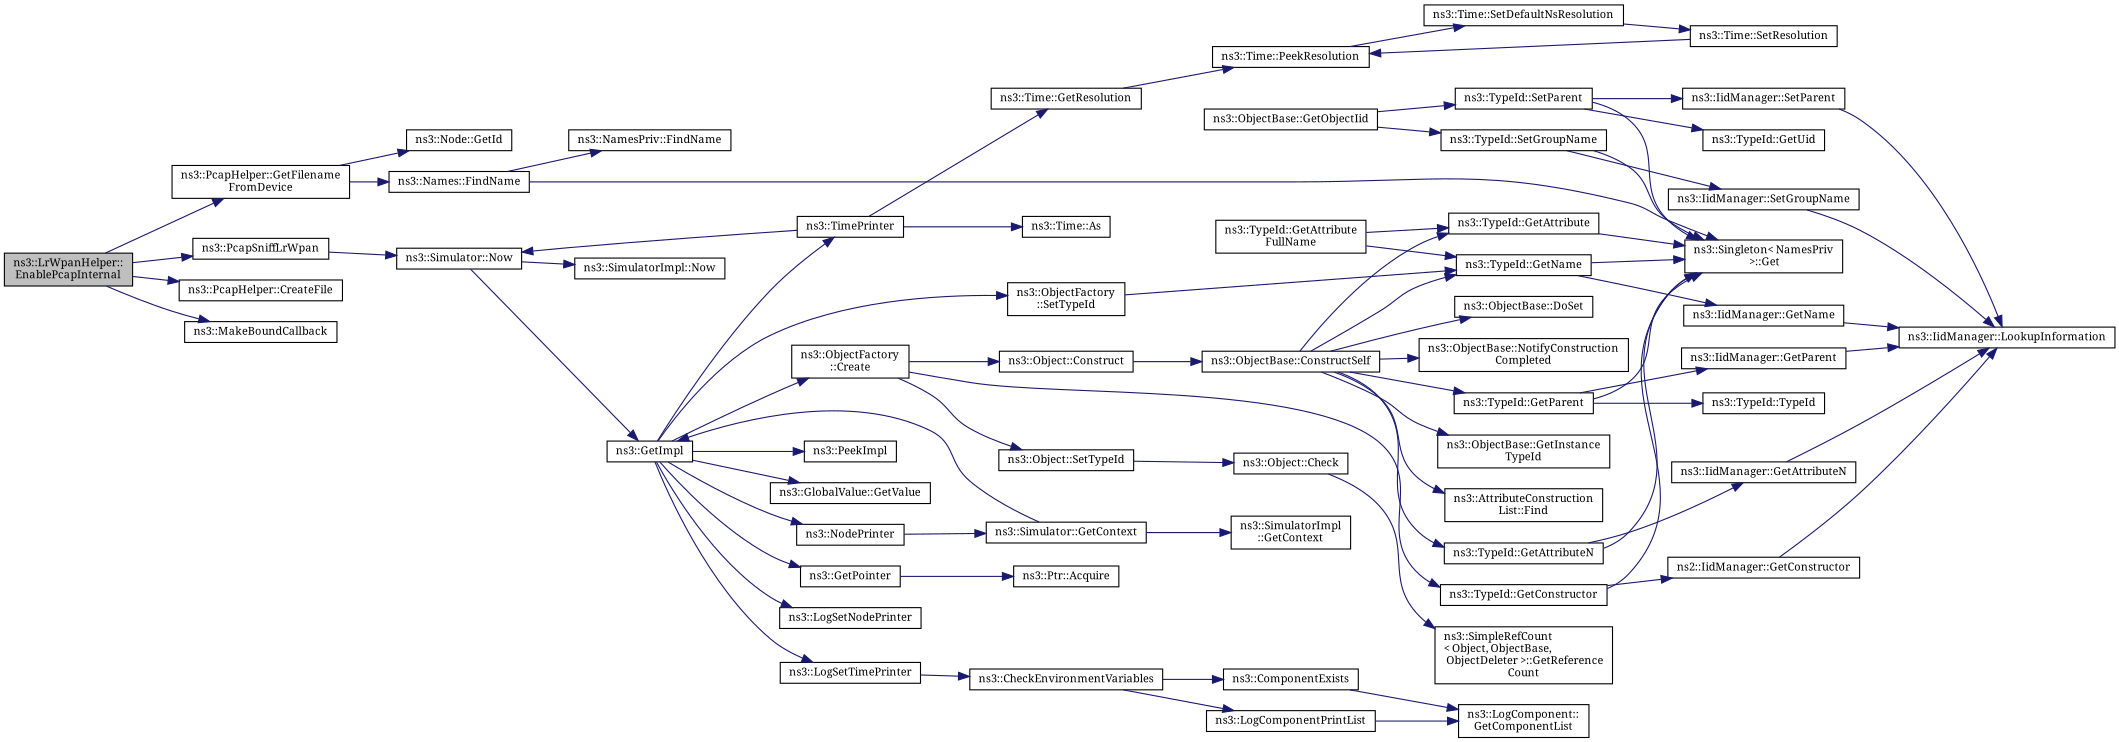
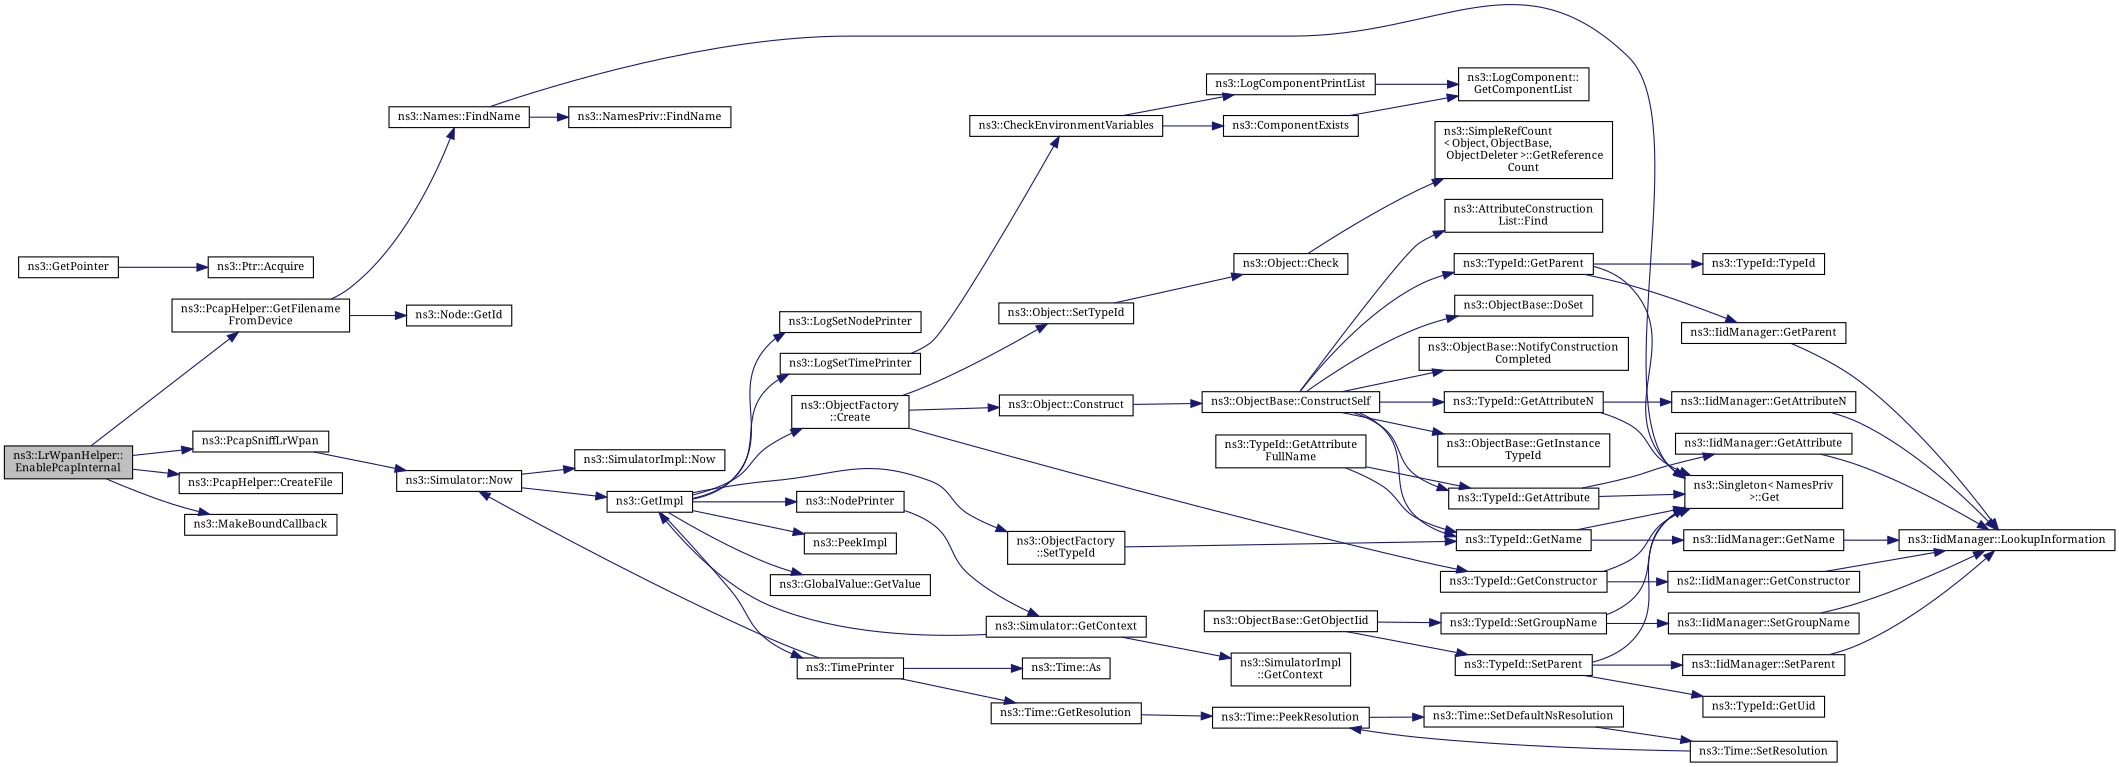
node "ns3::IidManager::GetAttribute": added
edge "ns3::GetImpl" -> "ns3::GetPointer": removed
